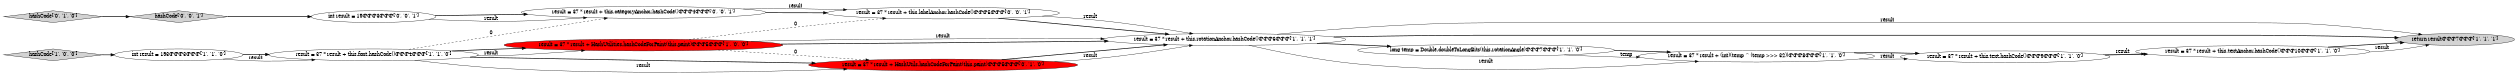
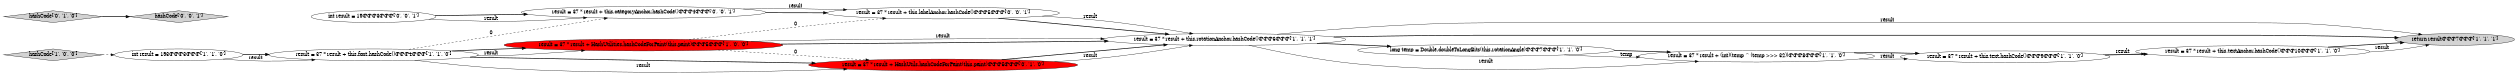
edge "hashCode['0', '0', '1']" -> "int result = 19@@@3@@@['0', '0', '1']": removed
edge "hashCode['1', '0', '0']" -> "int result = 193@@@3@@@['1', '1', '0']": style bold -> dashed
